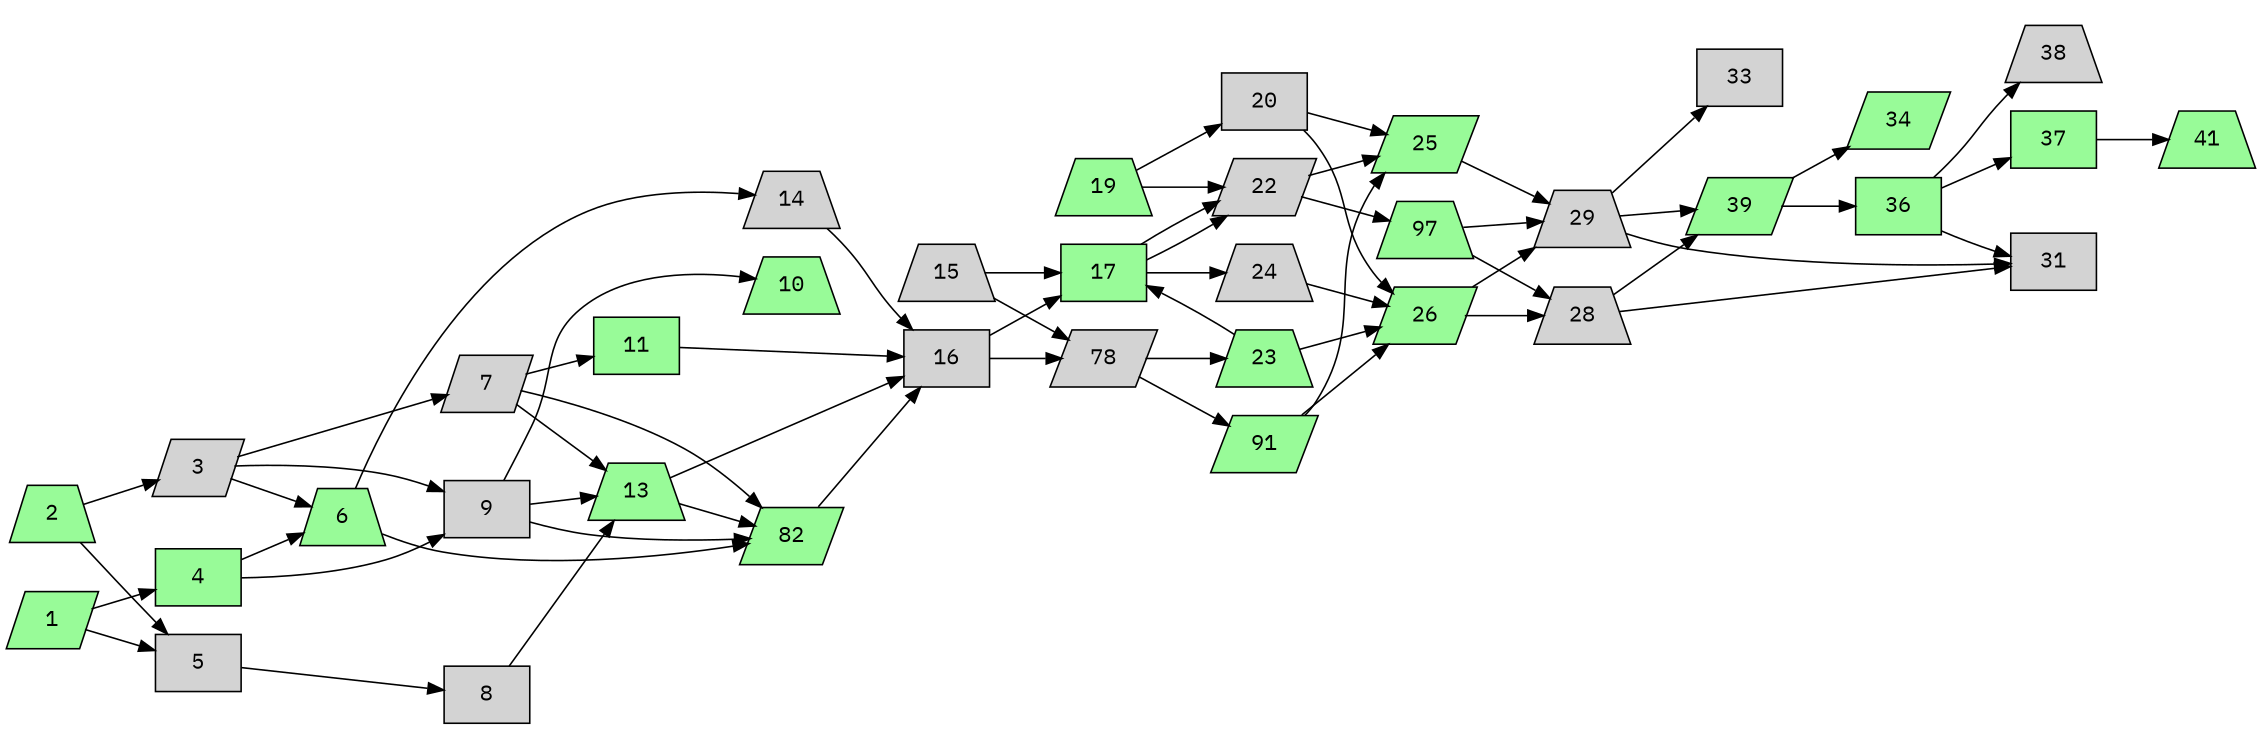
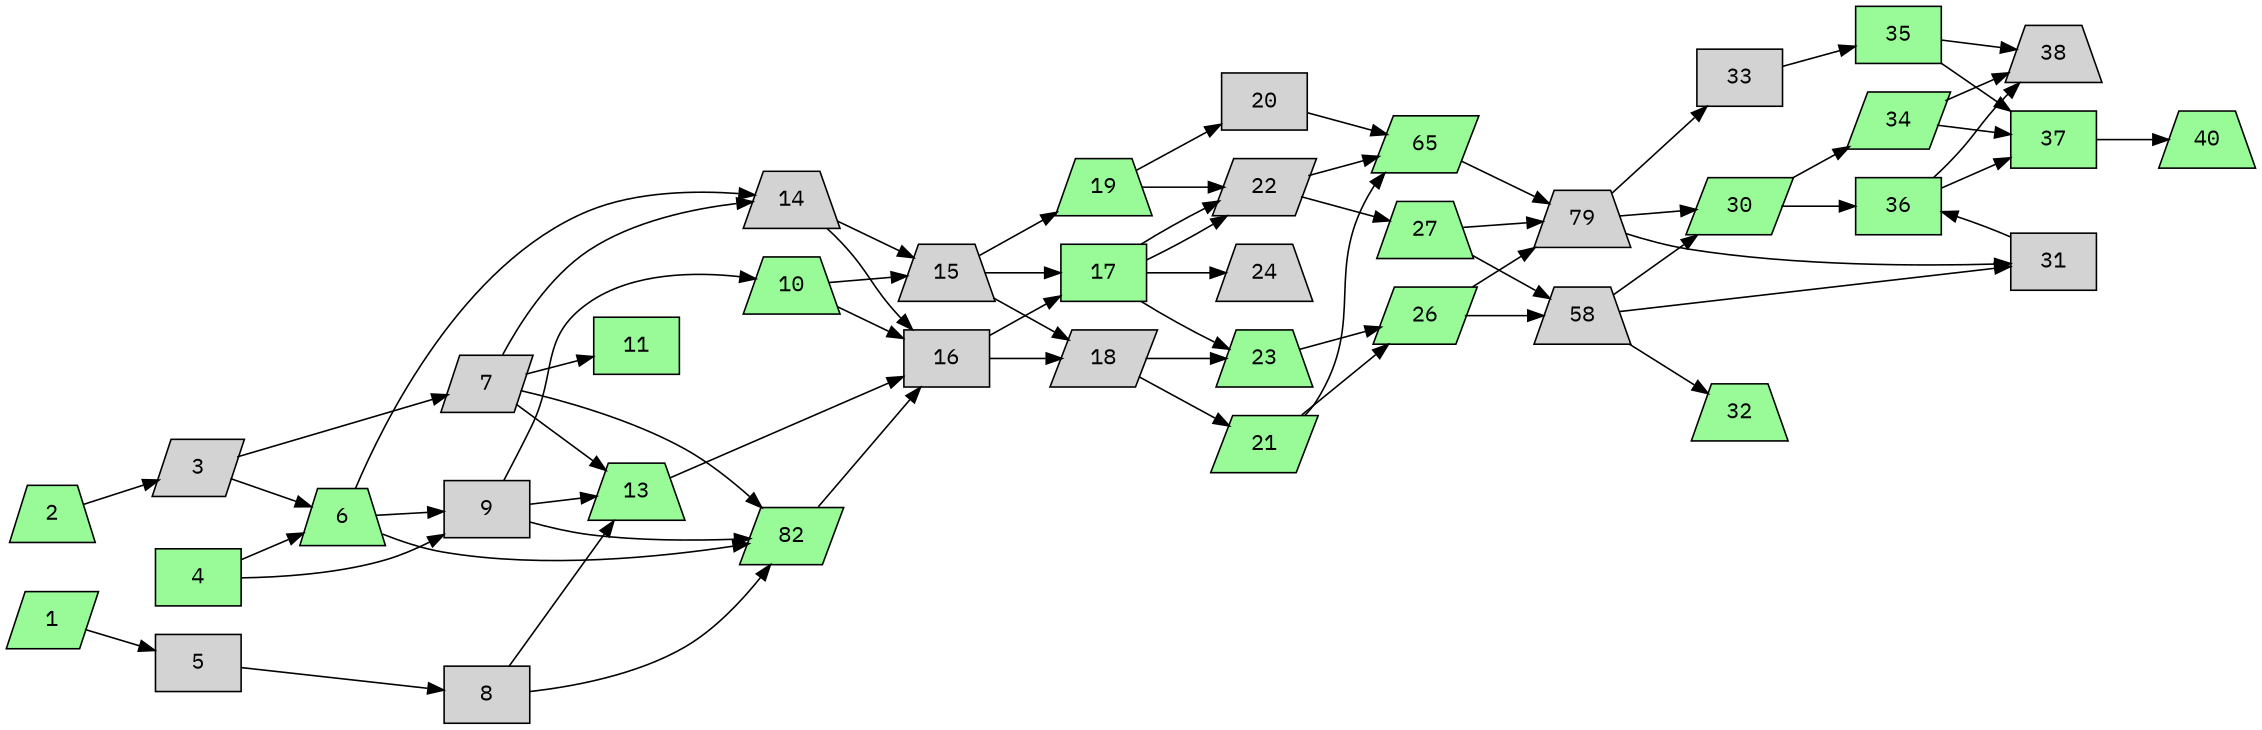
node "35": added
edge "34" -> "38": added
edge "34" -> "37": added
node "41": label "41" -> "40"
node "25": label "25" -> "65"
edge "20" -> "26": removed
node "39": label "39" -> "30"
node "29": label "29" -> "79"
node "97": label "97" -> "27"
edge "14" -> "15": added
edge "15" -> "19": added
edge "36" -> "31": reversed
edge "7" -> "14": added
edge "10" -> "15": added
edge "24" -> "26": removed
edge "23" -> "17": reversed
node "28": label "28" -> "58"
edge "11" -> "16": now "10" -> "16"
node "78": label "78" -> "18"
node "32": added
node "91": label "91" -> "21"
edge "3" -> "9": now "6" -> "9"
edge "13" -> "82": now "8" -> "82"
edge "2" -> "5": removed
edge "1" -> "4": removed
